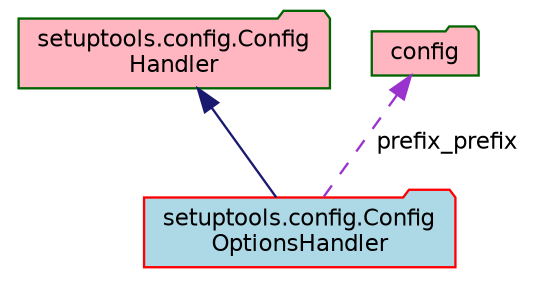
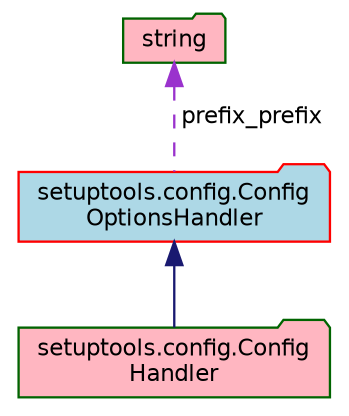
node "config": label "config" -> "string"
edge "setuptools.config.Config OptionsHandler" -> "setuptools.config.Config Handler": reversed
